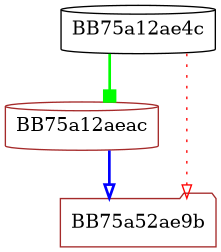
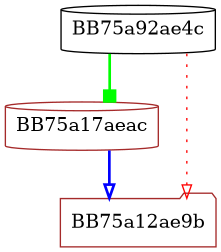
node "BB75a12ae4c": label "BB75a12ae4c" -> "BB75a92ae4c"
node "BB75a12aeac": label "BB75a12aeac" -> "BB75a17aeac"
node "BB75a52ae9b": label "BB75a52ae9b" -> "BB75a12ae9b"
